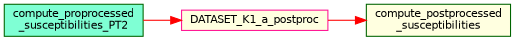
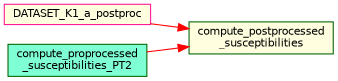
edge "compute_proprocessed _susceptibilities_PT2" -> "DATASET_K1_a_postproc": now "compute_proprocessed _susceptibilities_PT2" -> "compute_postprocessed _susceptibilities"
